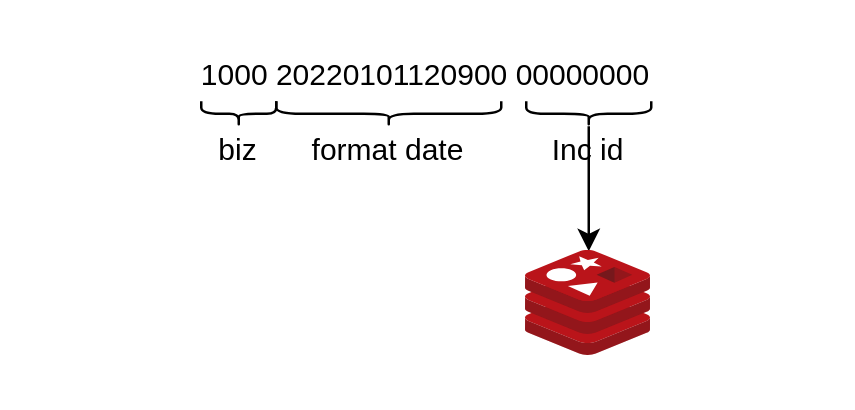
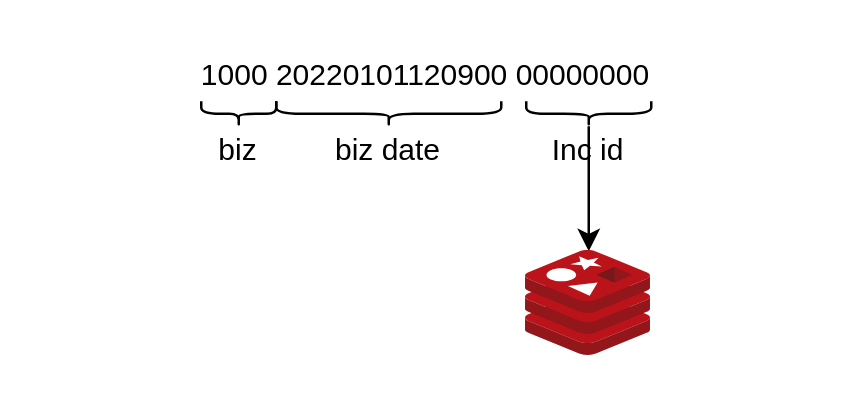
node "format date": label "format date" -> "biz date"
